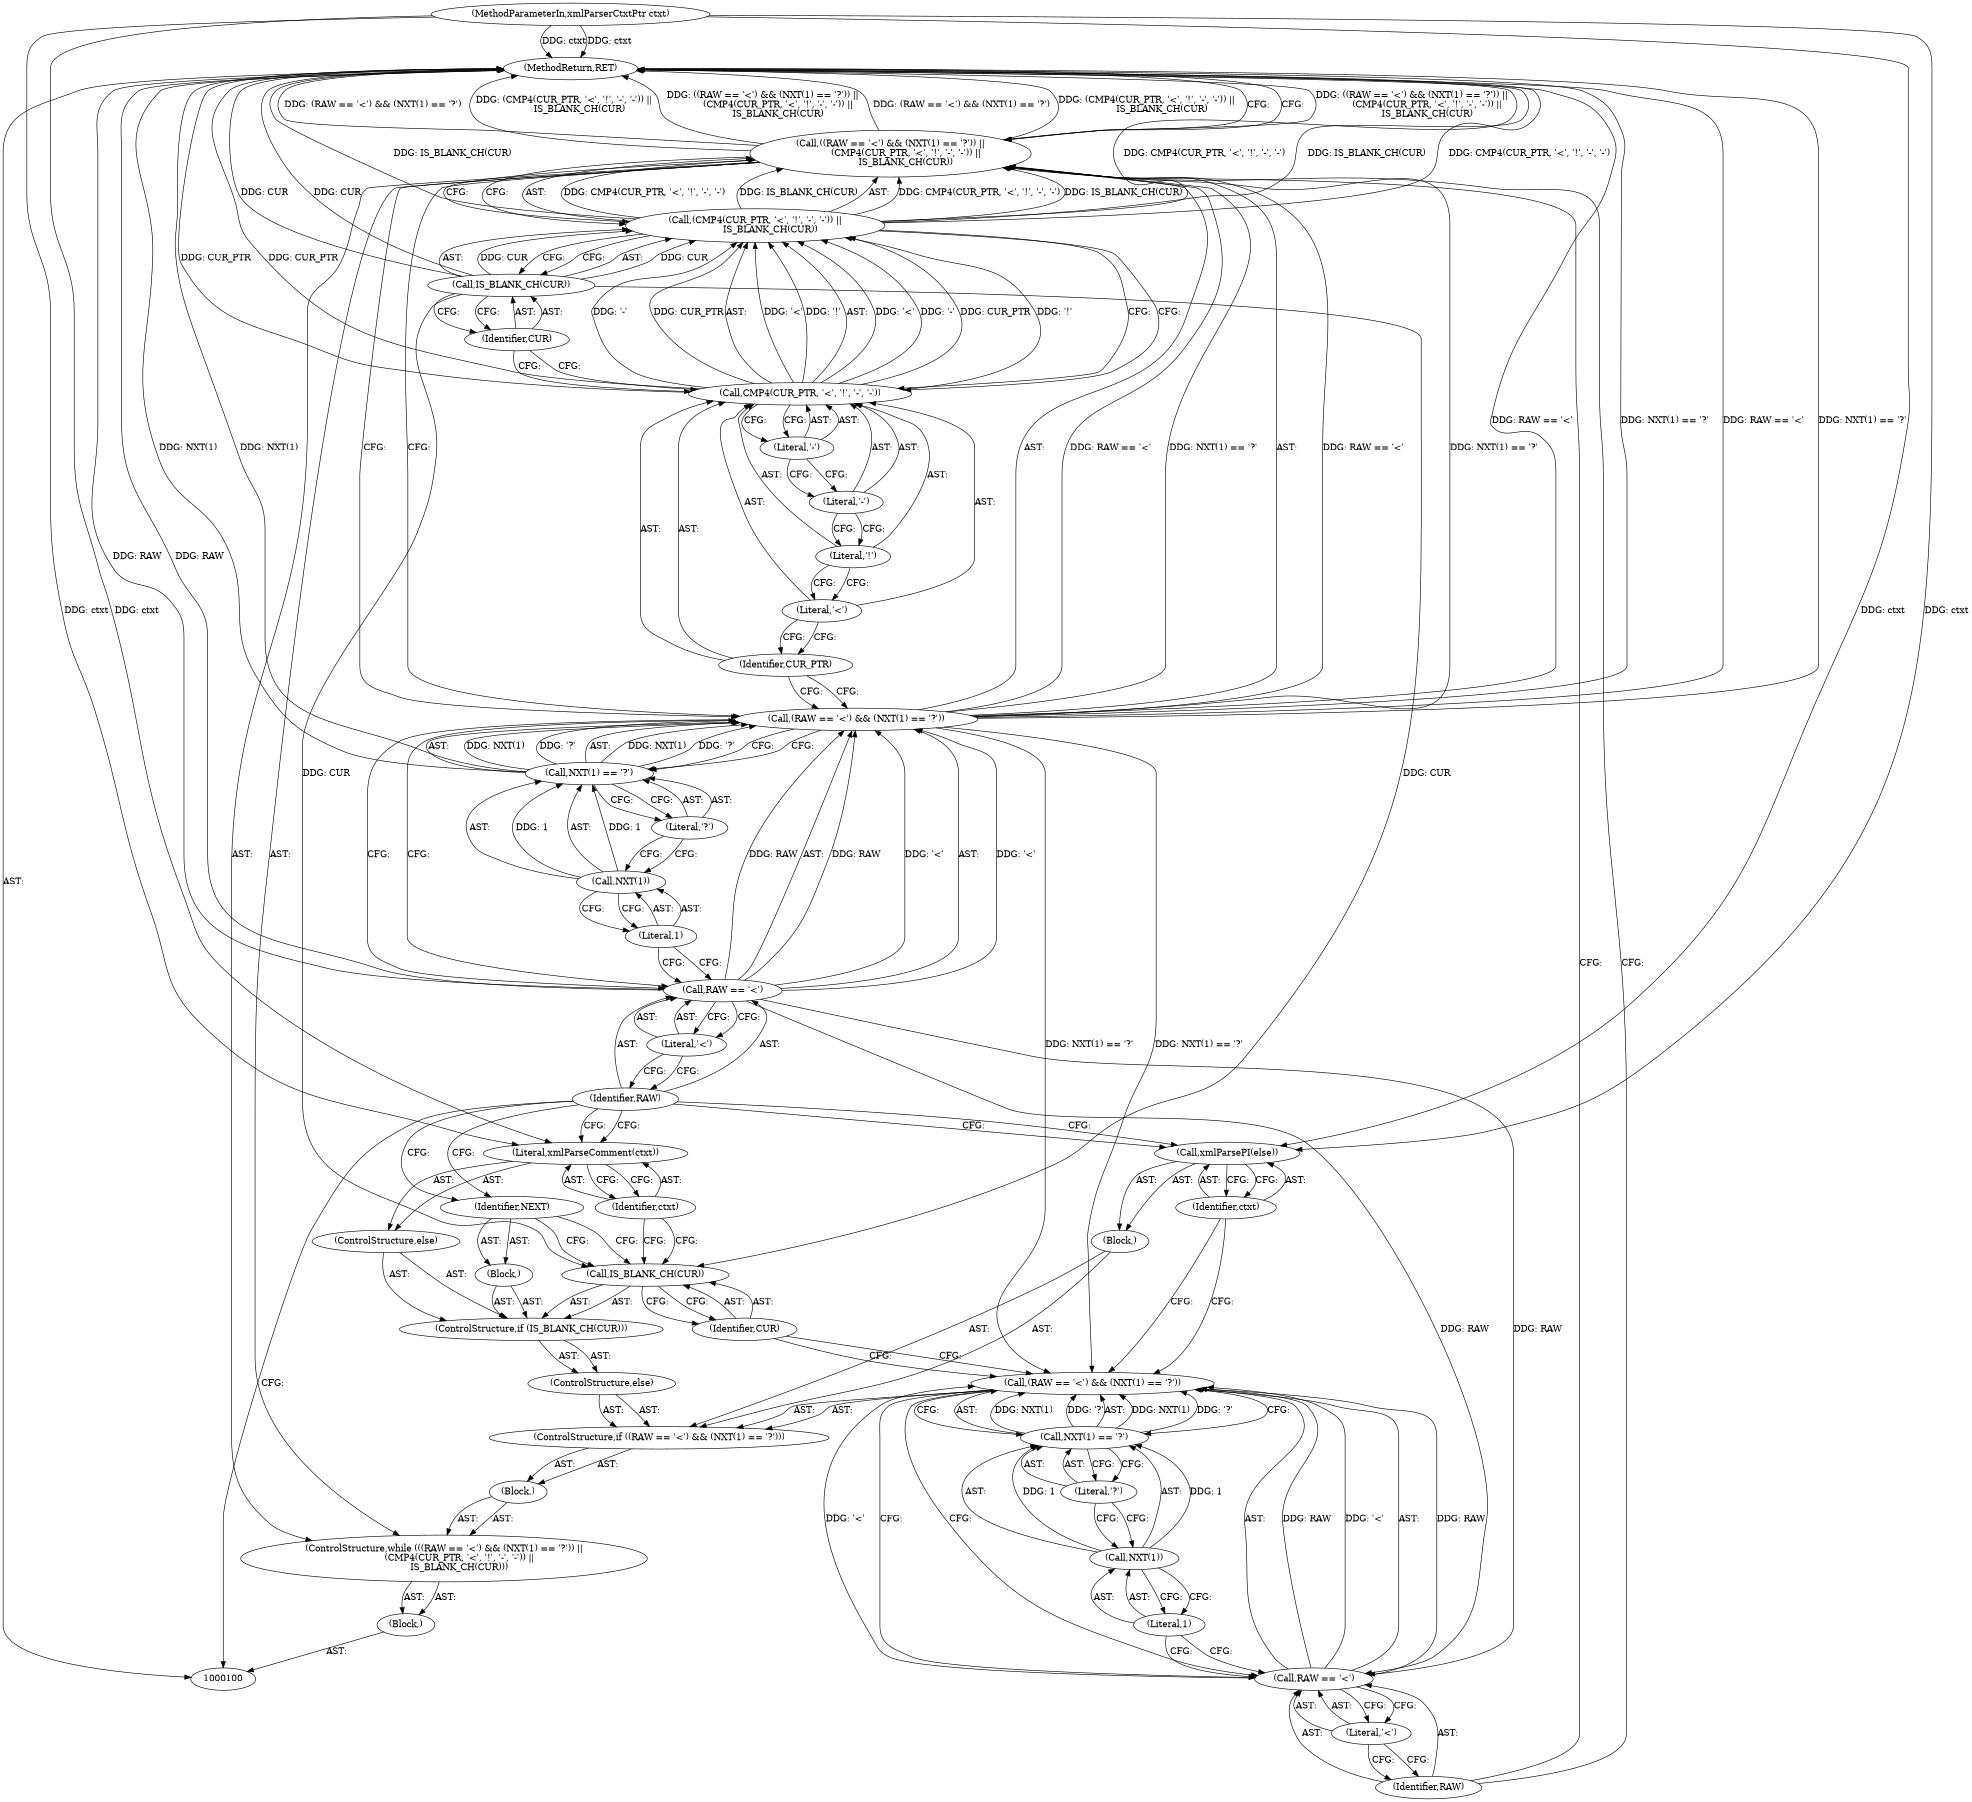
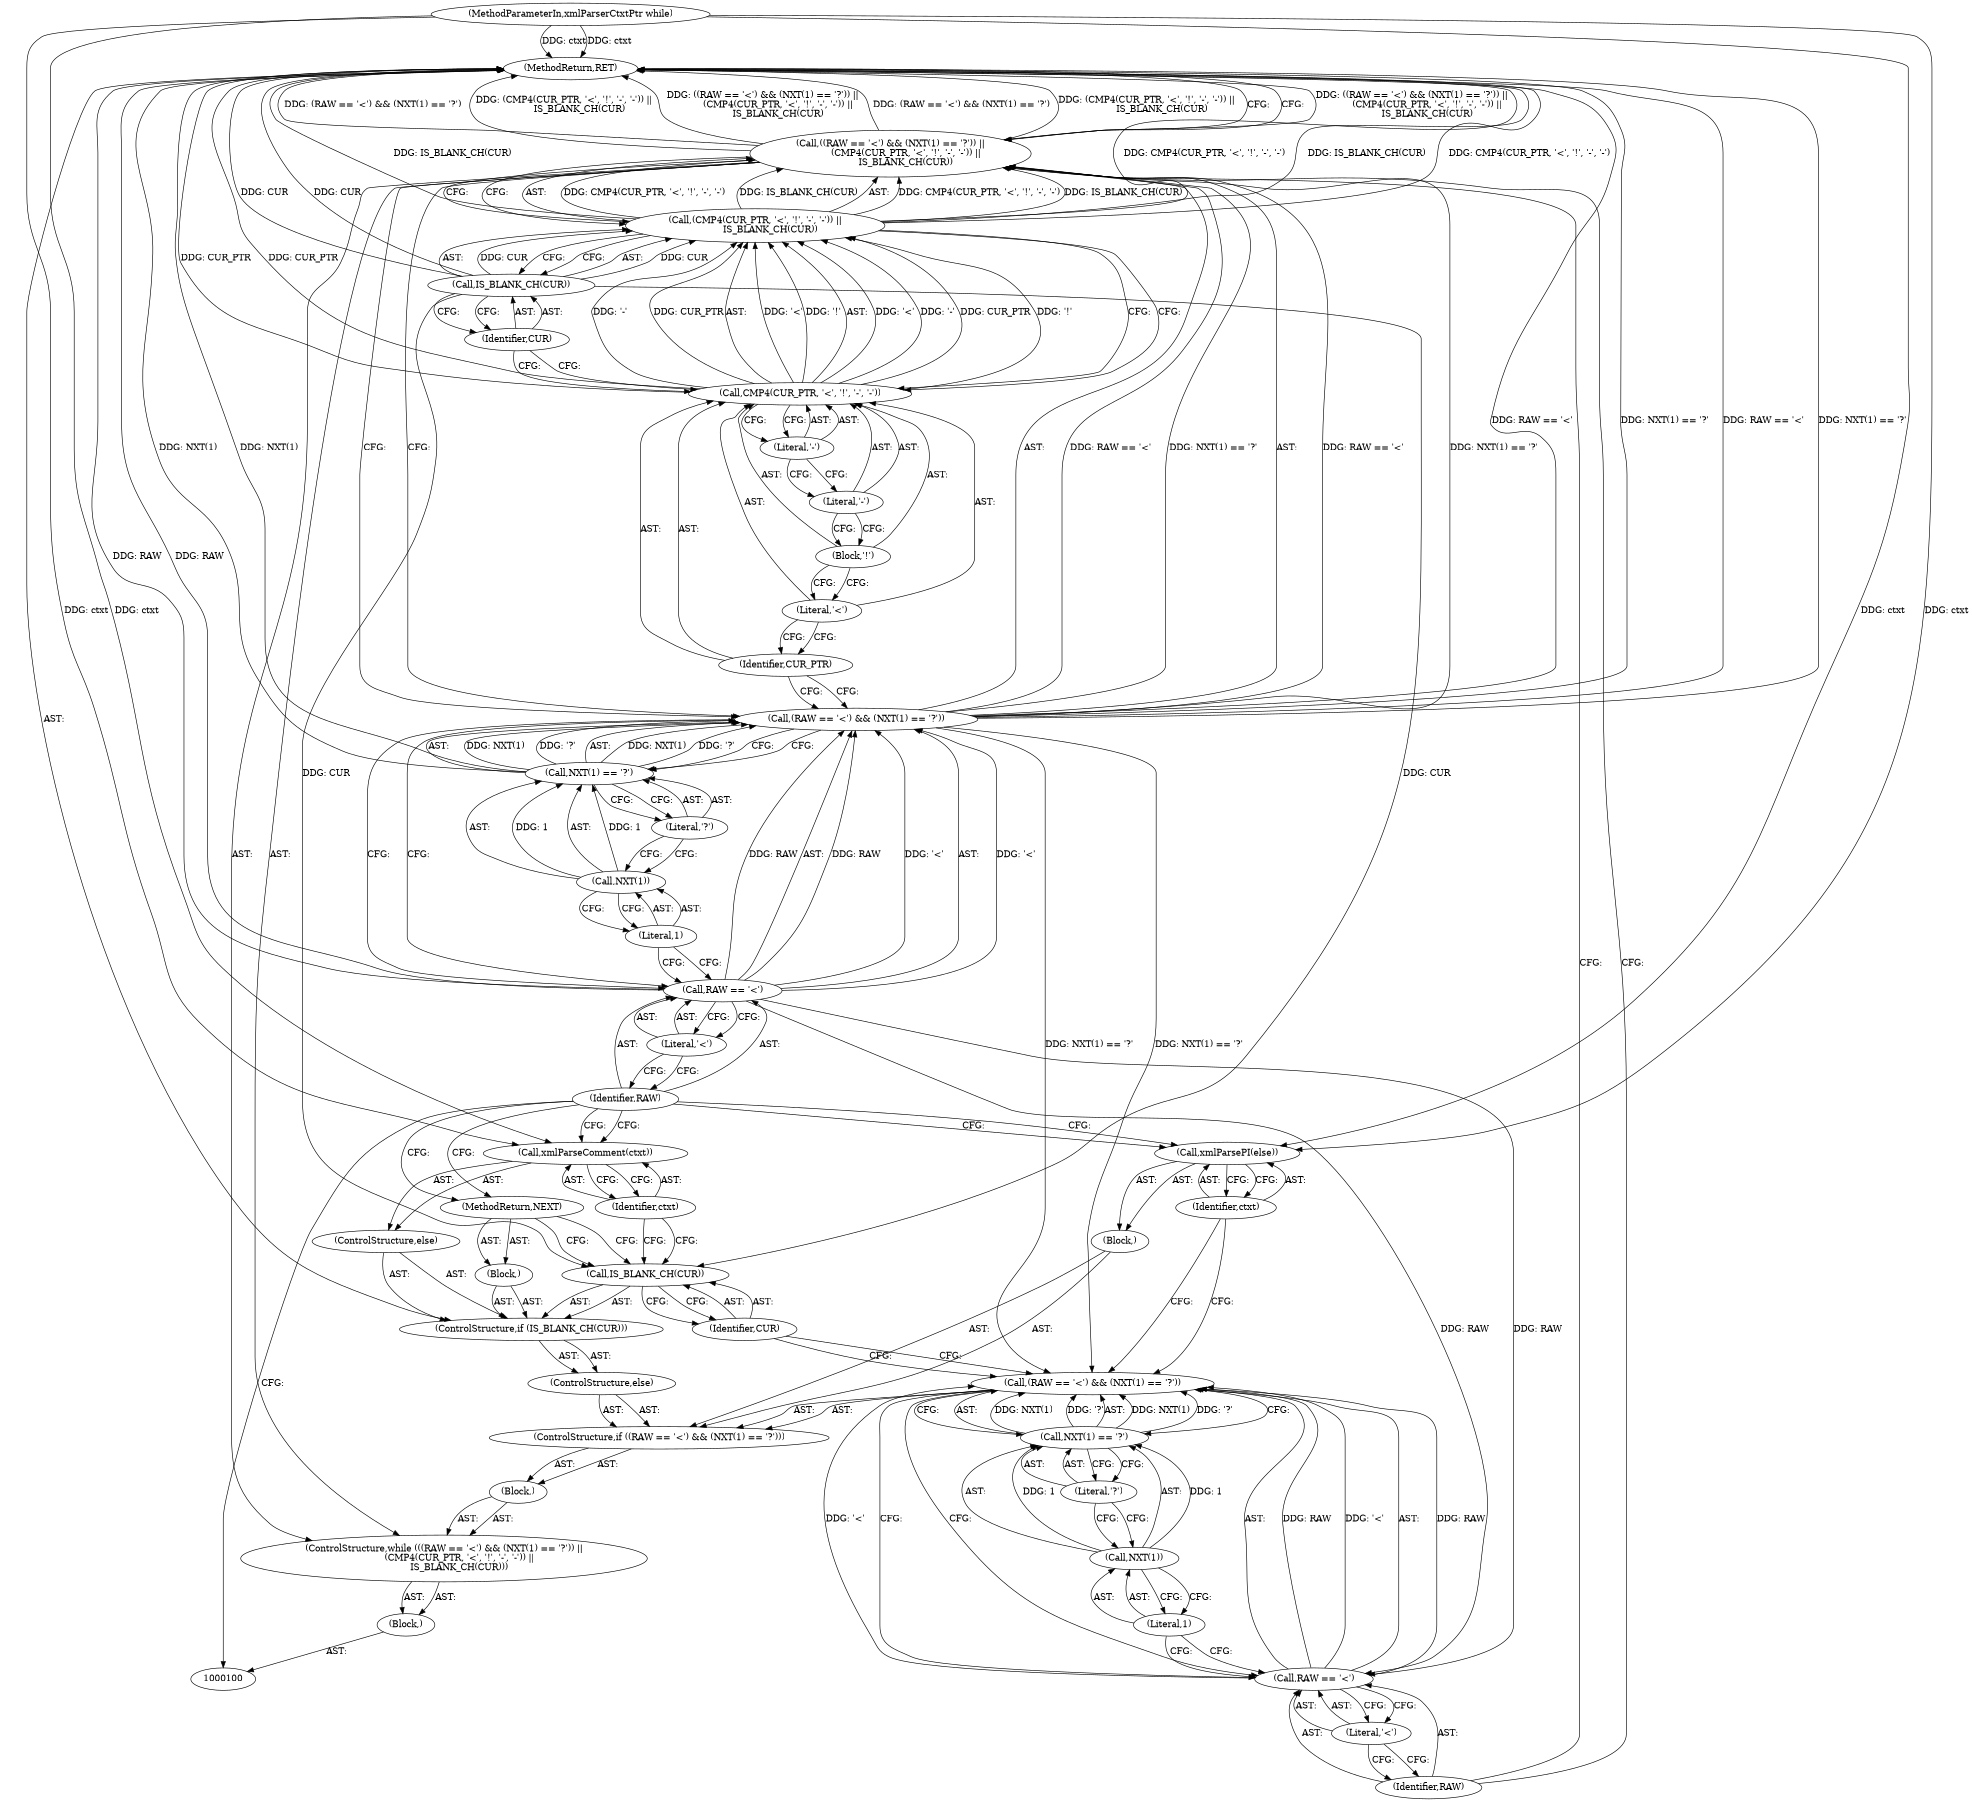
node "(MethodParameterIn,xmlParserCtxtPtr ctxt)": label "(MethodParameterIn,xmlParserCtxtPtr ctxt)" -> "(MethodParameterIn,xmlParserCtxtPtr while)"
node "(Literal,'!')": label "(Literal,'!')" -> "(Block,'!')"
edge "(MethodReturn,RET)" -> "1000100": now "(MethodReturn,RET)" -> "(ControlStructure,if (IS_BLANK_CH(CUR)))"
node "(Literal,xmlParseComment(ctxt))": label "(Literal,xmlParseComment(ctxt))" -> "(Call,xmlParseComment(ctxt))"
node "(Identifier,NEXT)": label "(Identifier,NEXT)" -> "(MethodReturn,NEXT)"
